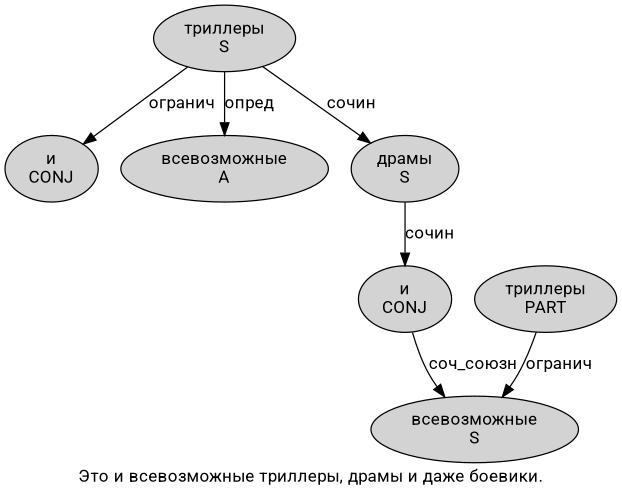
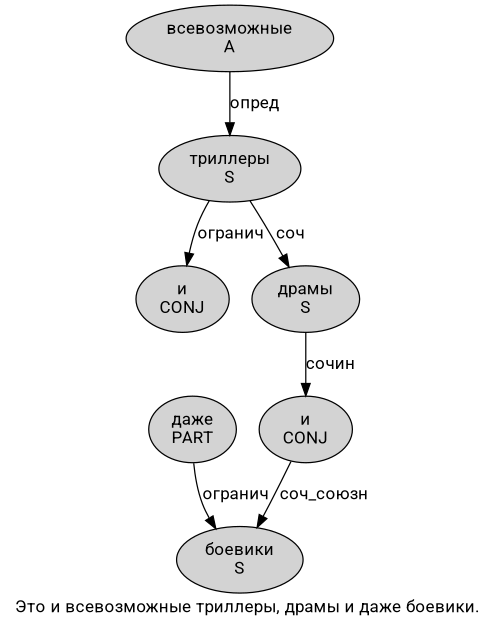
edge "триллеры S" -> "всевозможные A": reversed
edge "триллеры S" -> "драмы S": label "сочин" -> "соч"
node "триллеры PART": label "триллеры PART" -> "даже PART"
node "всевозможные S": label "всевозможные S" -> "боевики S"
